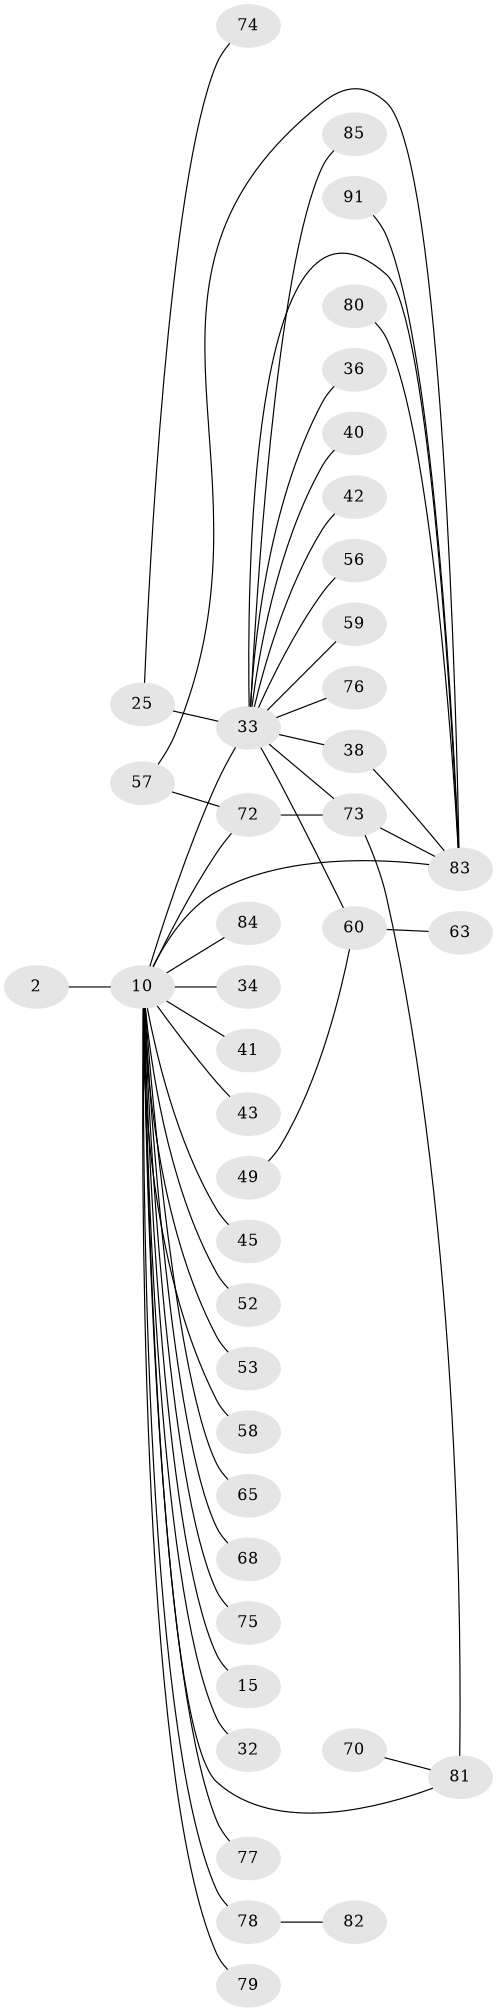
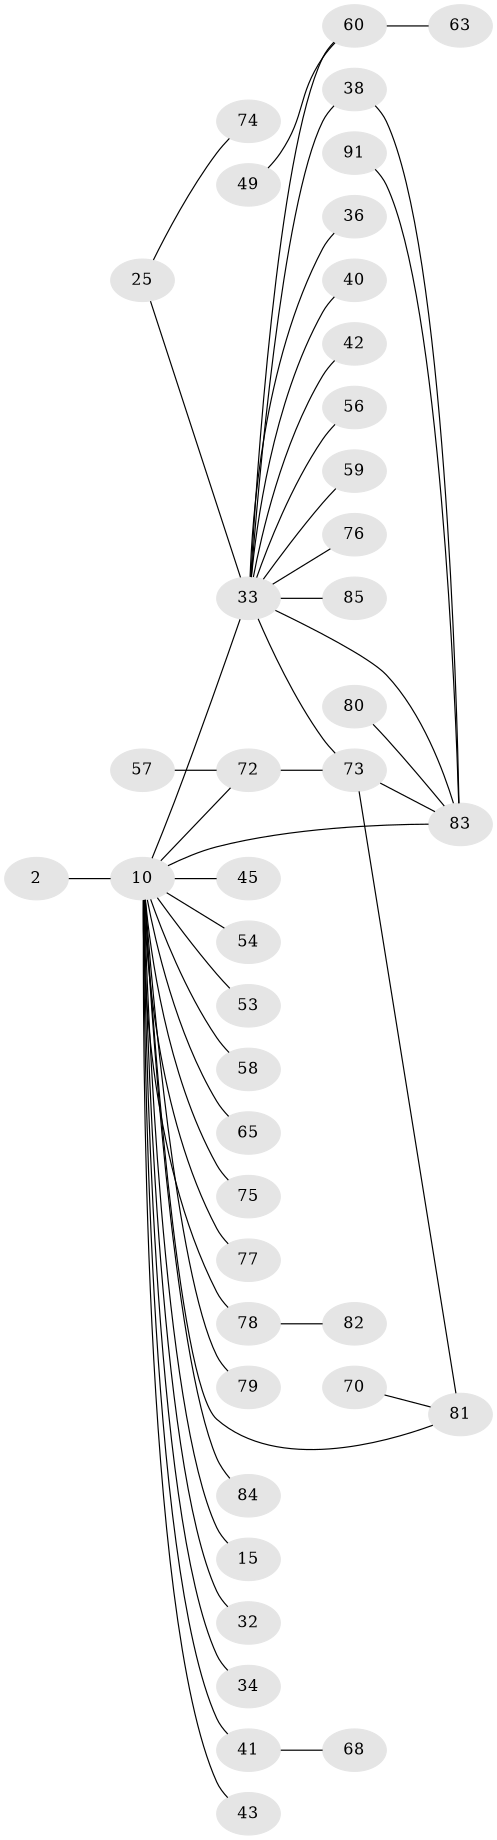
edge "57" -- "83": removed
node "52": label "52" -> "54"
edge "10" -- "68": now "41" -- "68"
